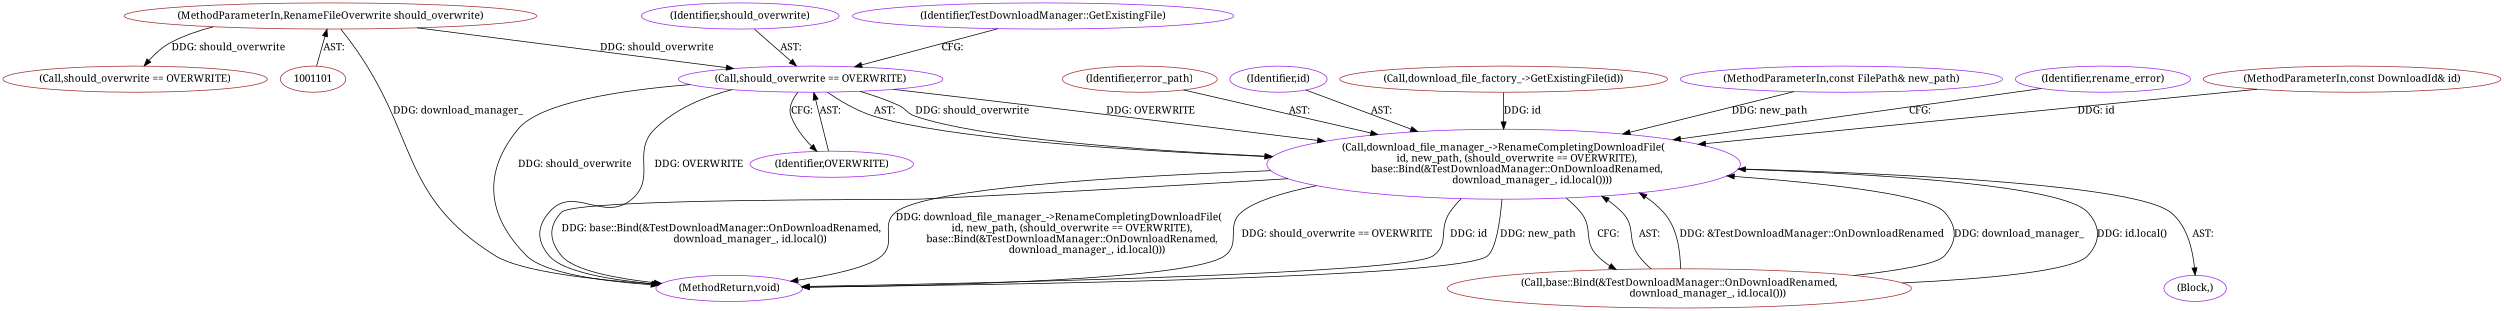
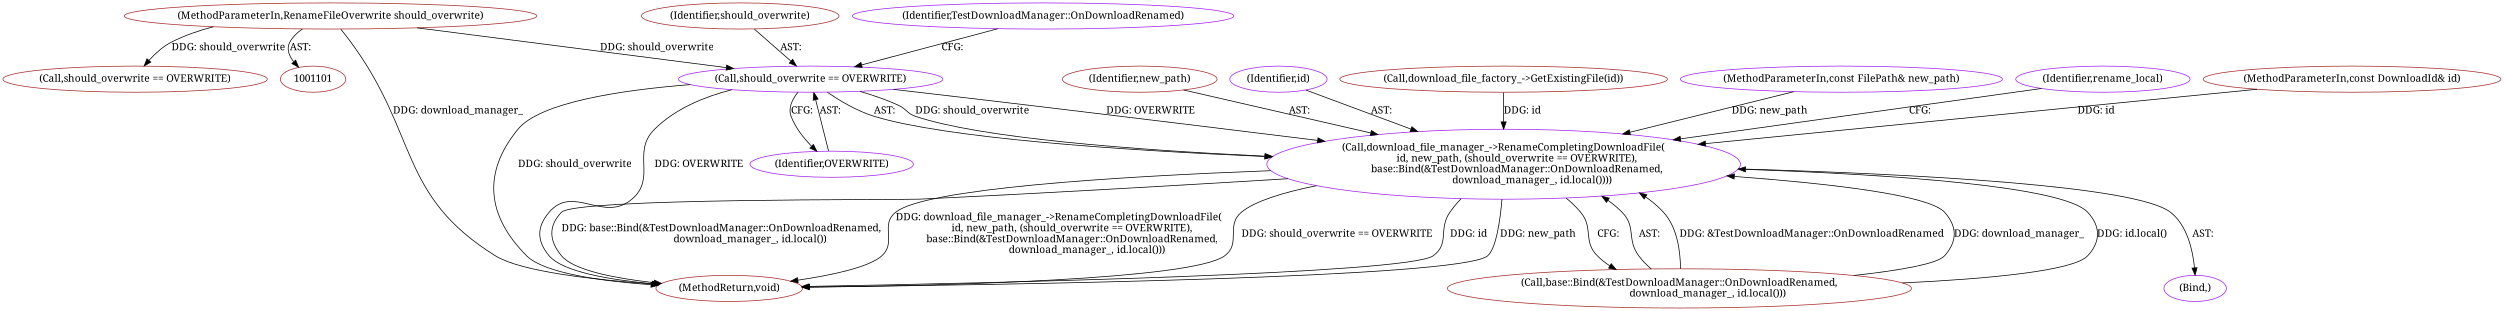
node "(Identifier,should_overwrite)": color purple -> brown
node "(Identifier,TestDownloadManager::GetExistingFile)": label "(Identifier,TestDownloadManager::GetExistingFile)" -> "(Identifier,TestDownloadManager::OnDownloadRenamed)"
edge "1001101" -> "(MethodParameterIn,RenameFileOverwrite should_overwrite)": reversed
node "(Identifier,error_path)": label "(Identifier,error_path)" -> "(Identifier,new_path)"
node "(Identifier,rename_error)": label "(Identifier,rename_error)" -> "(Identifier,rename_local)"
node "(MethodReturn,void)": color purple -> brown
node "(Block,)": label "(Block,)" -> "(Bind,)"
